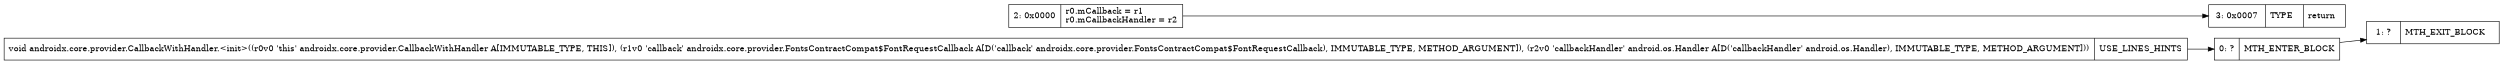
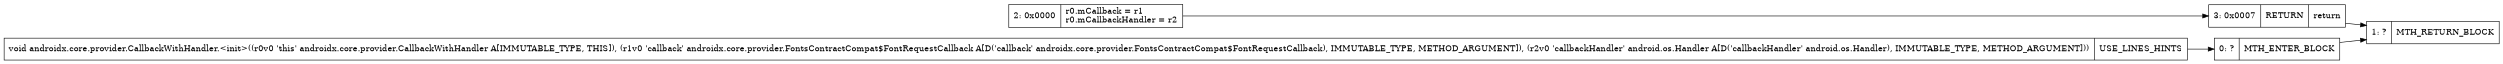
node "3: 0x0007": text "TYPE" -> "RETURN"
edge "3: 0x0007" -> "1: ?": added
node "1: ?": text "MTH_EXIT_BLOCK" -> "MTH_RETURN_BLOCK"
